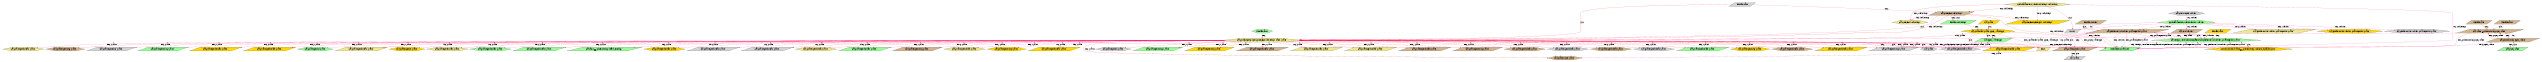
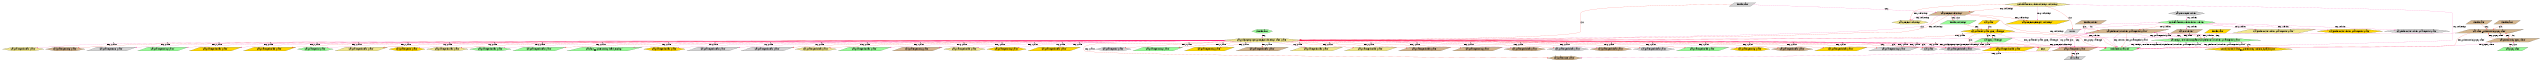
edge "(MethodParameterIn,WebKitWebView* webView)" -> "(MethodReturn,static void)": label "DDG: webView" -> "CFG: webView"
